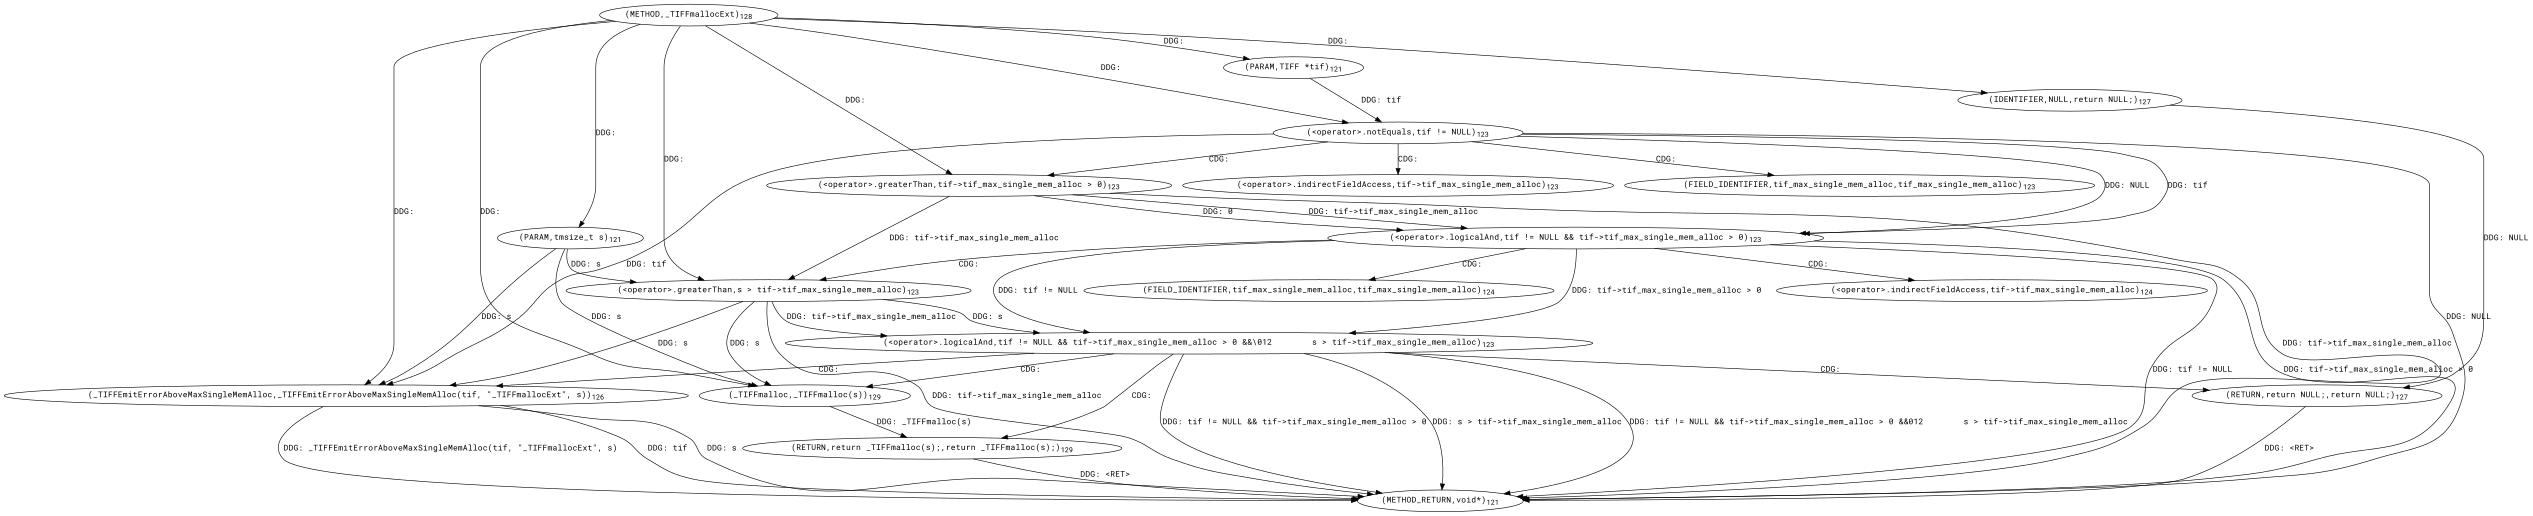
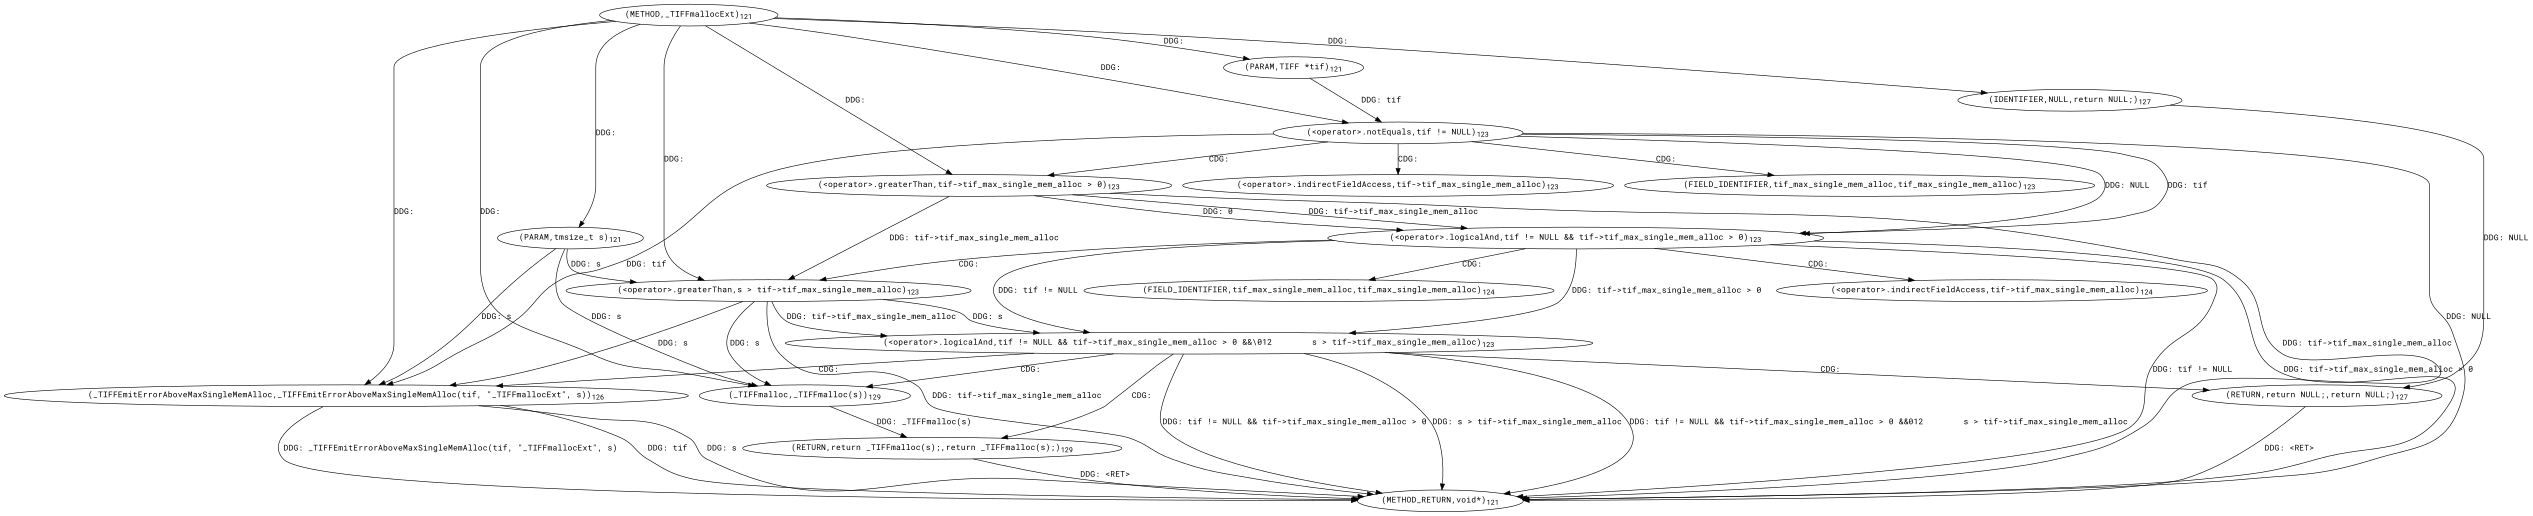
node "(METHOD,_TIFFmallocExt)": text "128" -> "121"
